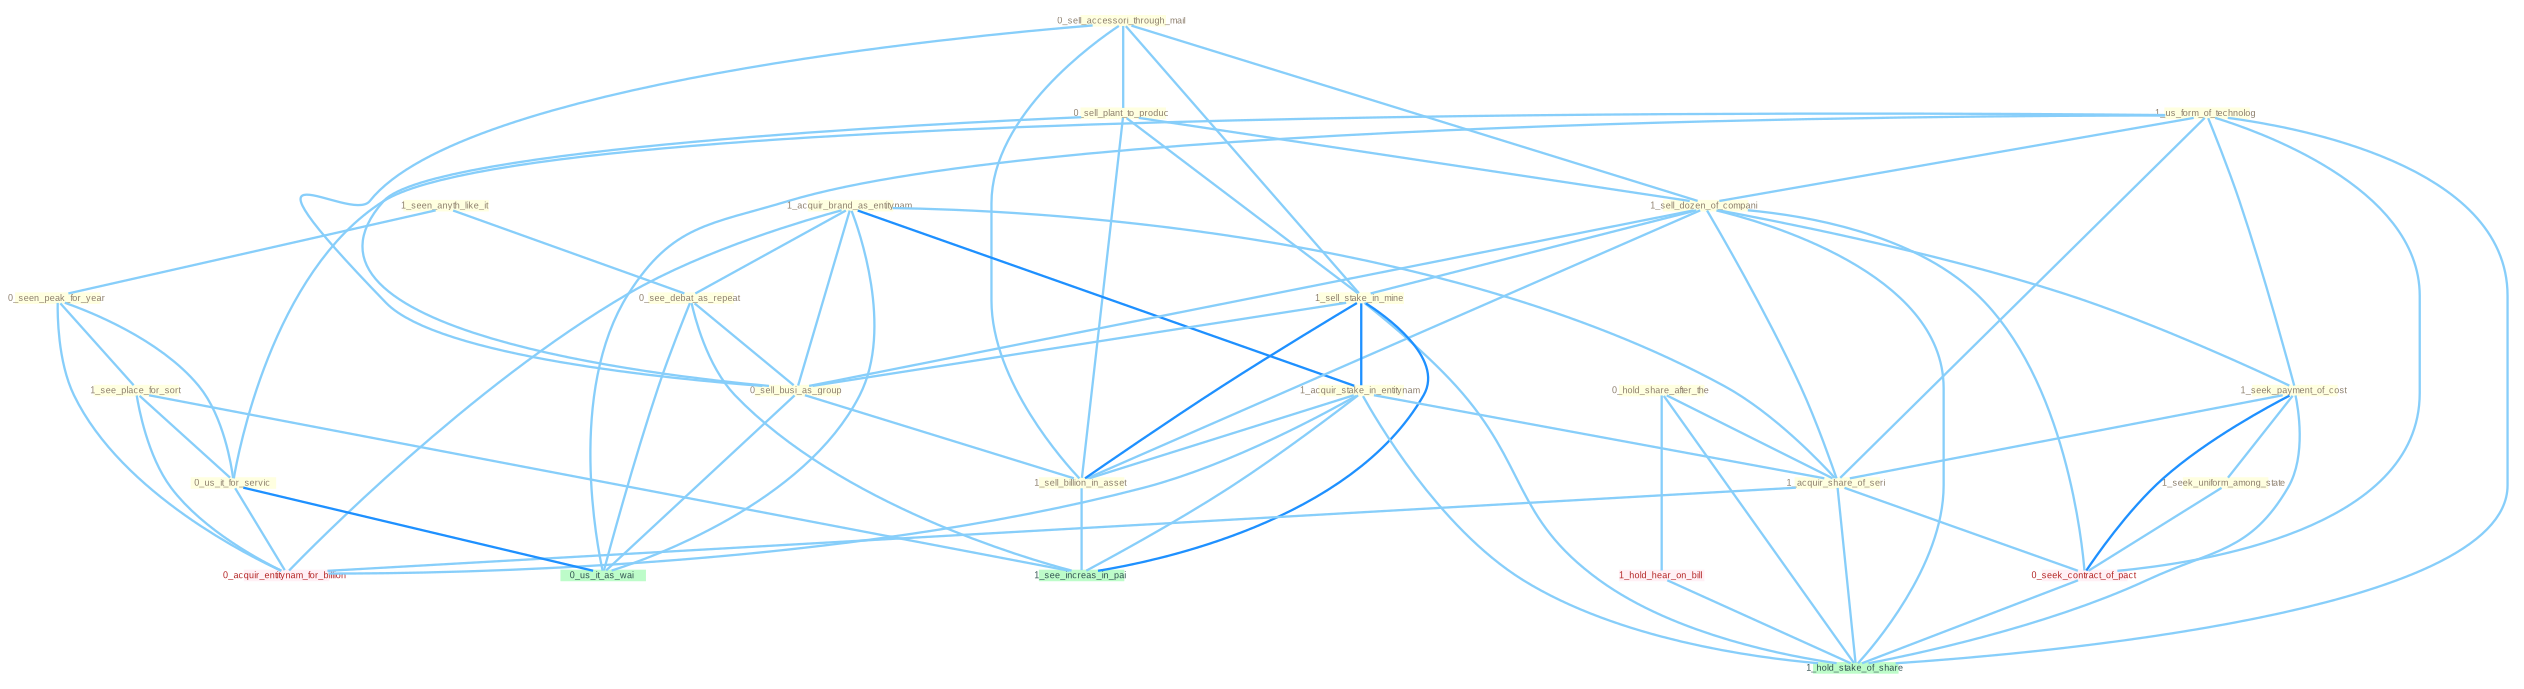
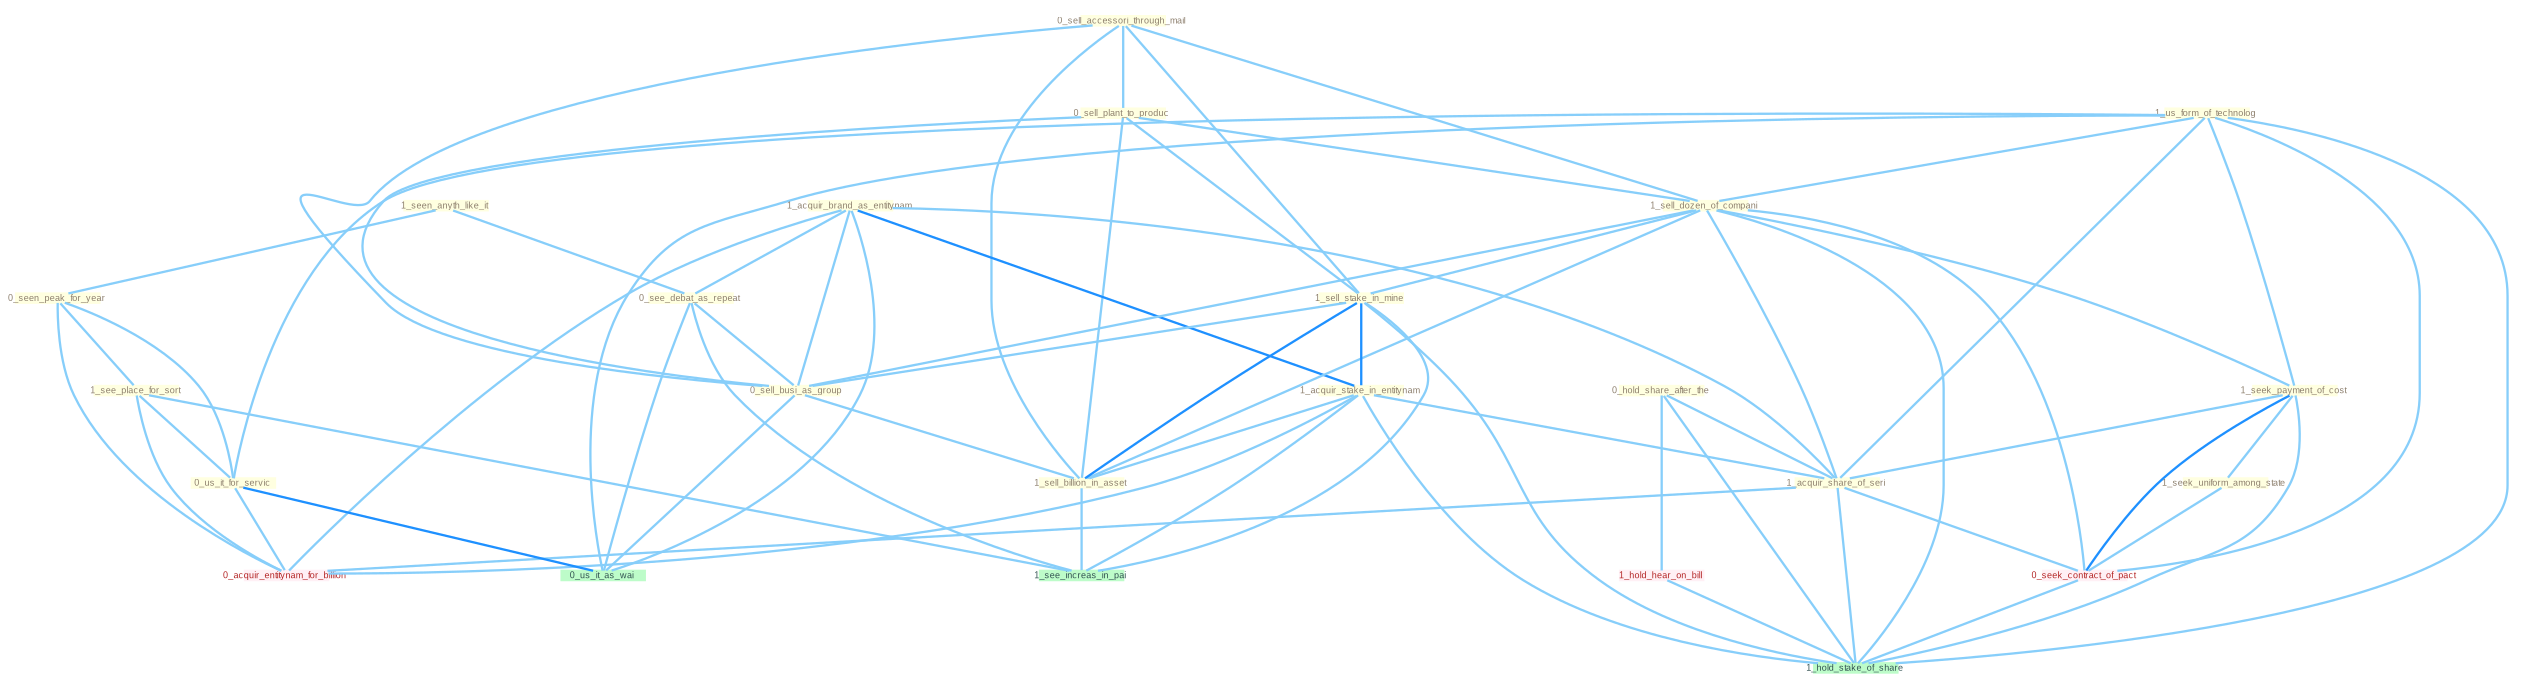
edge "1_sell_stake_in_mine" -- "1_see_increas_in_pai": color #1e90ff -> #87cefa
